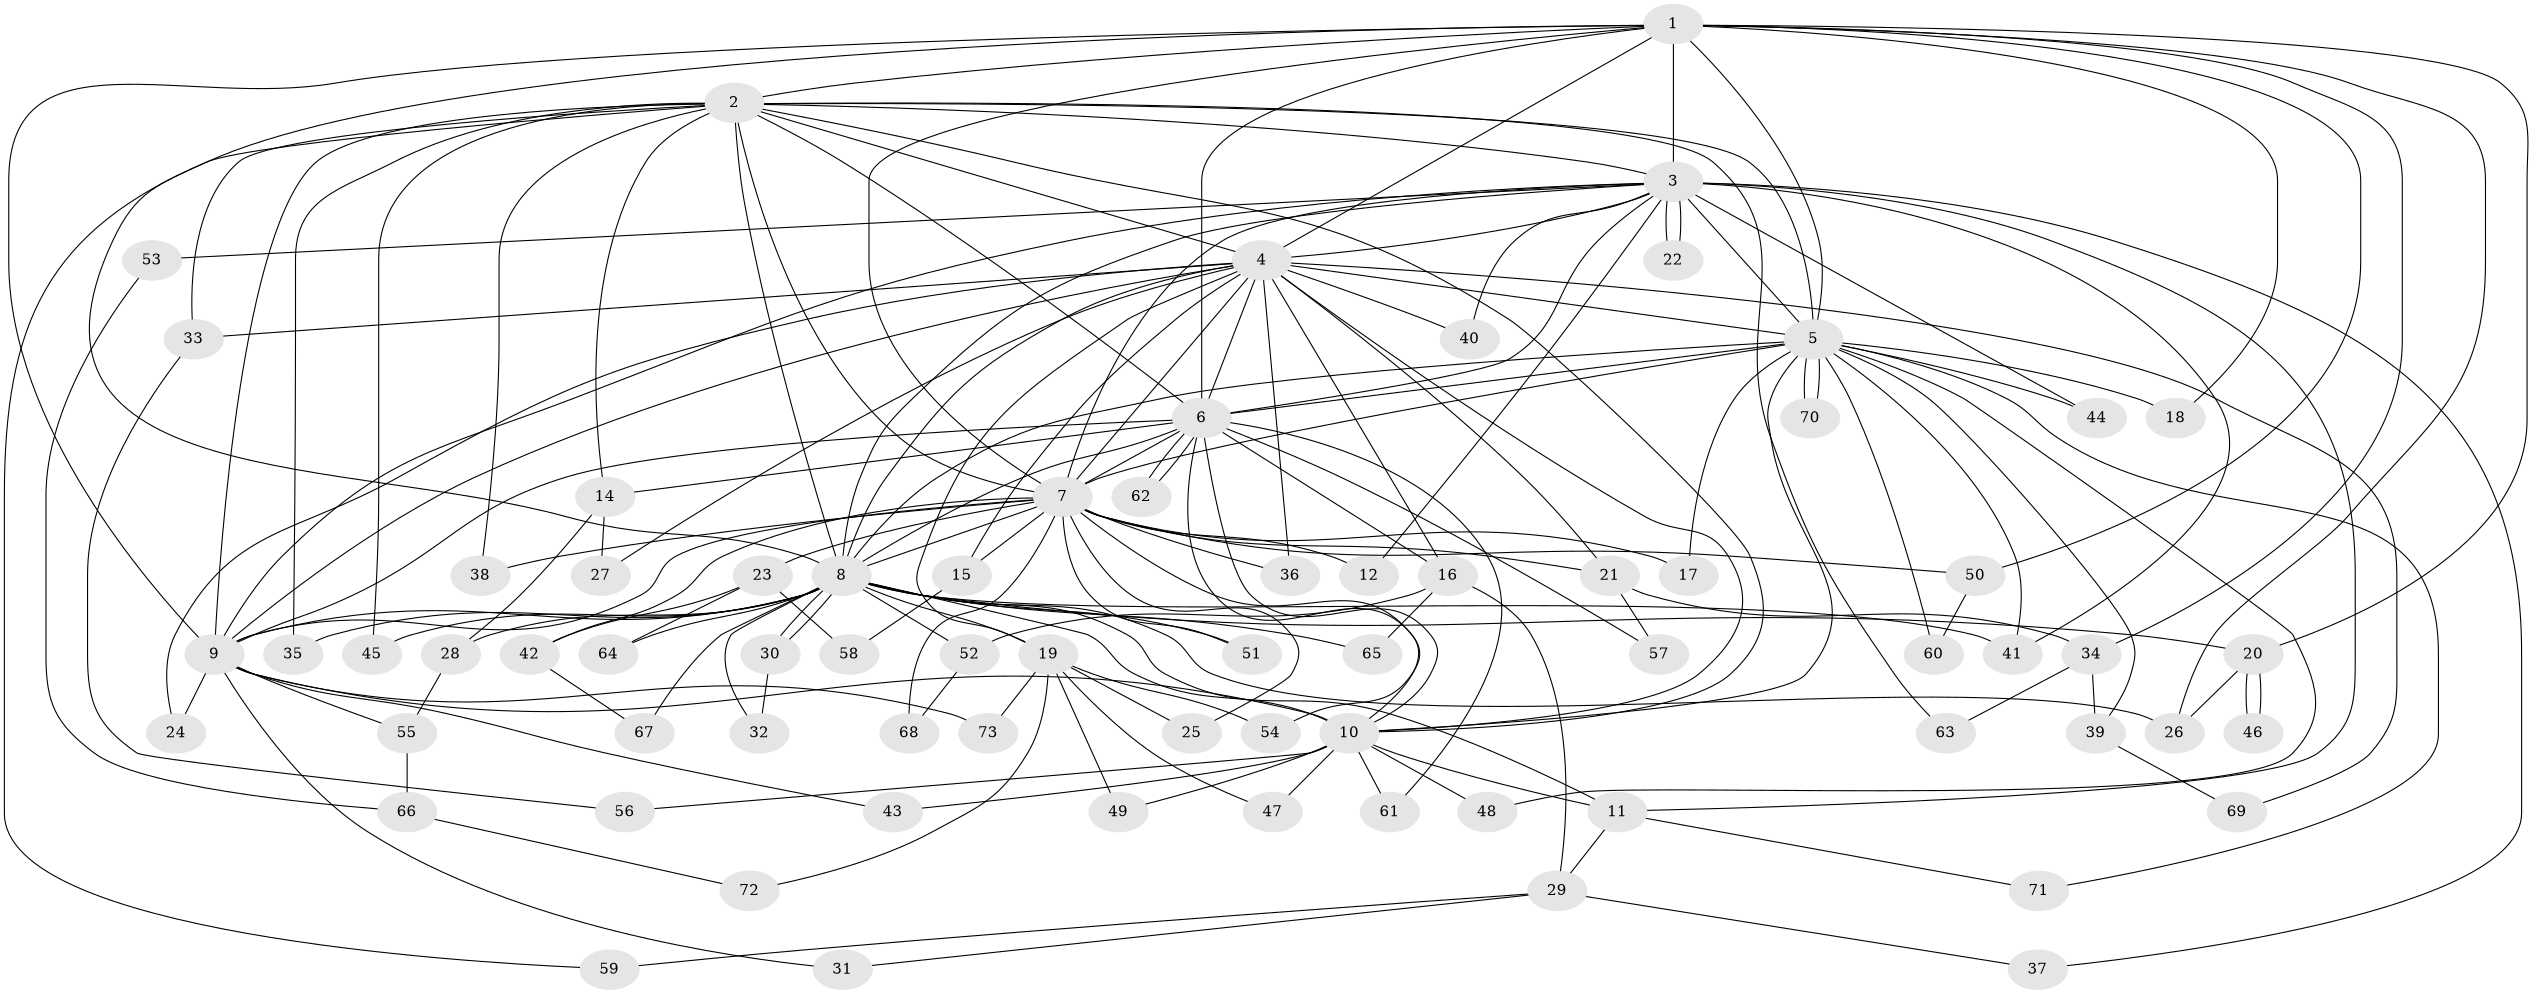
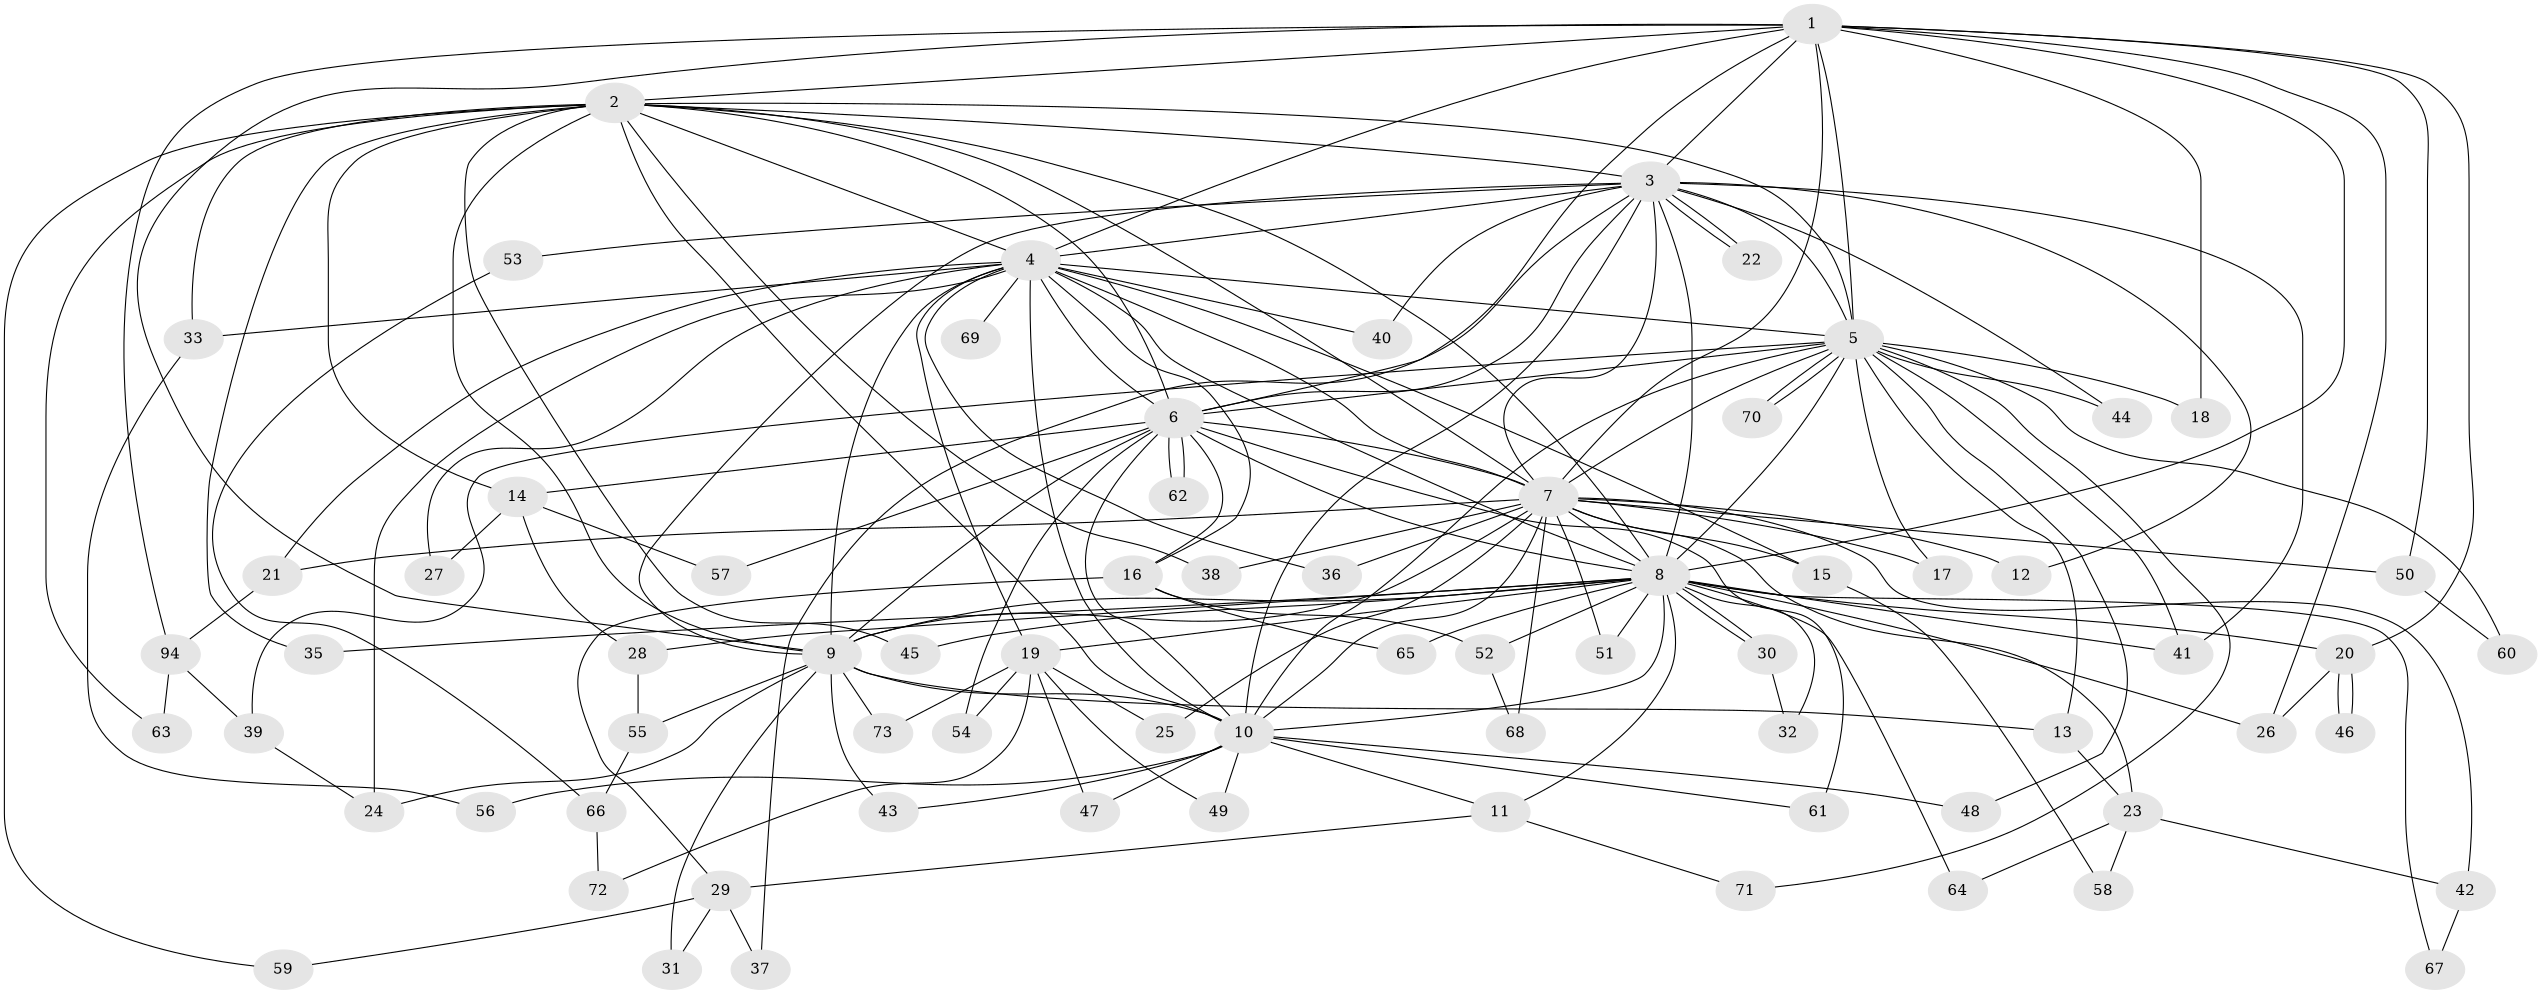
edge "3" -- "11": now "3" -- "10"
edge "21" -- "57": now "14" -- "57"
node "34": label "34" -> "94"
node "13": added
edge "39" -- "69": now "39" -- "24"
